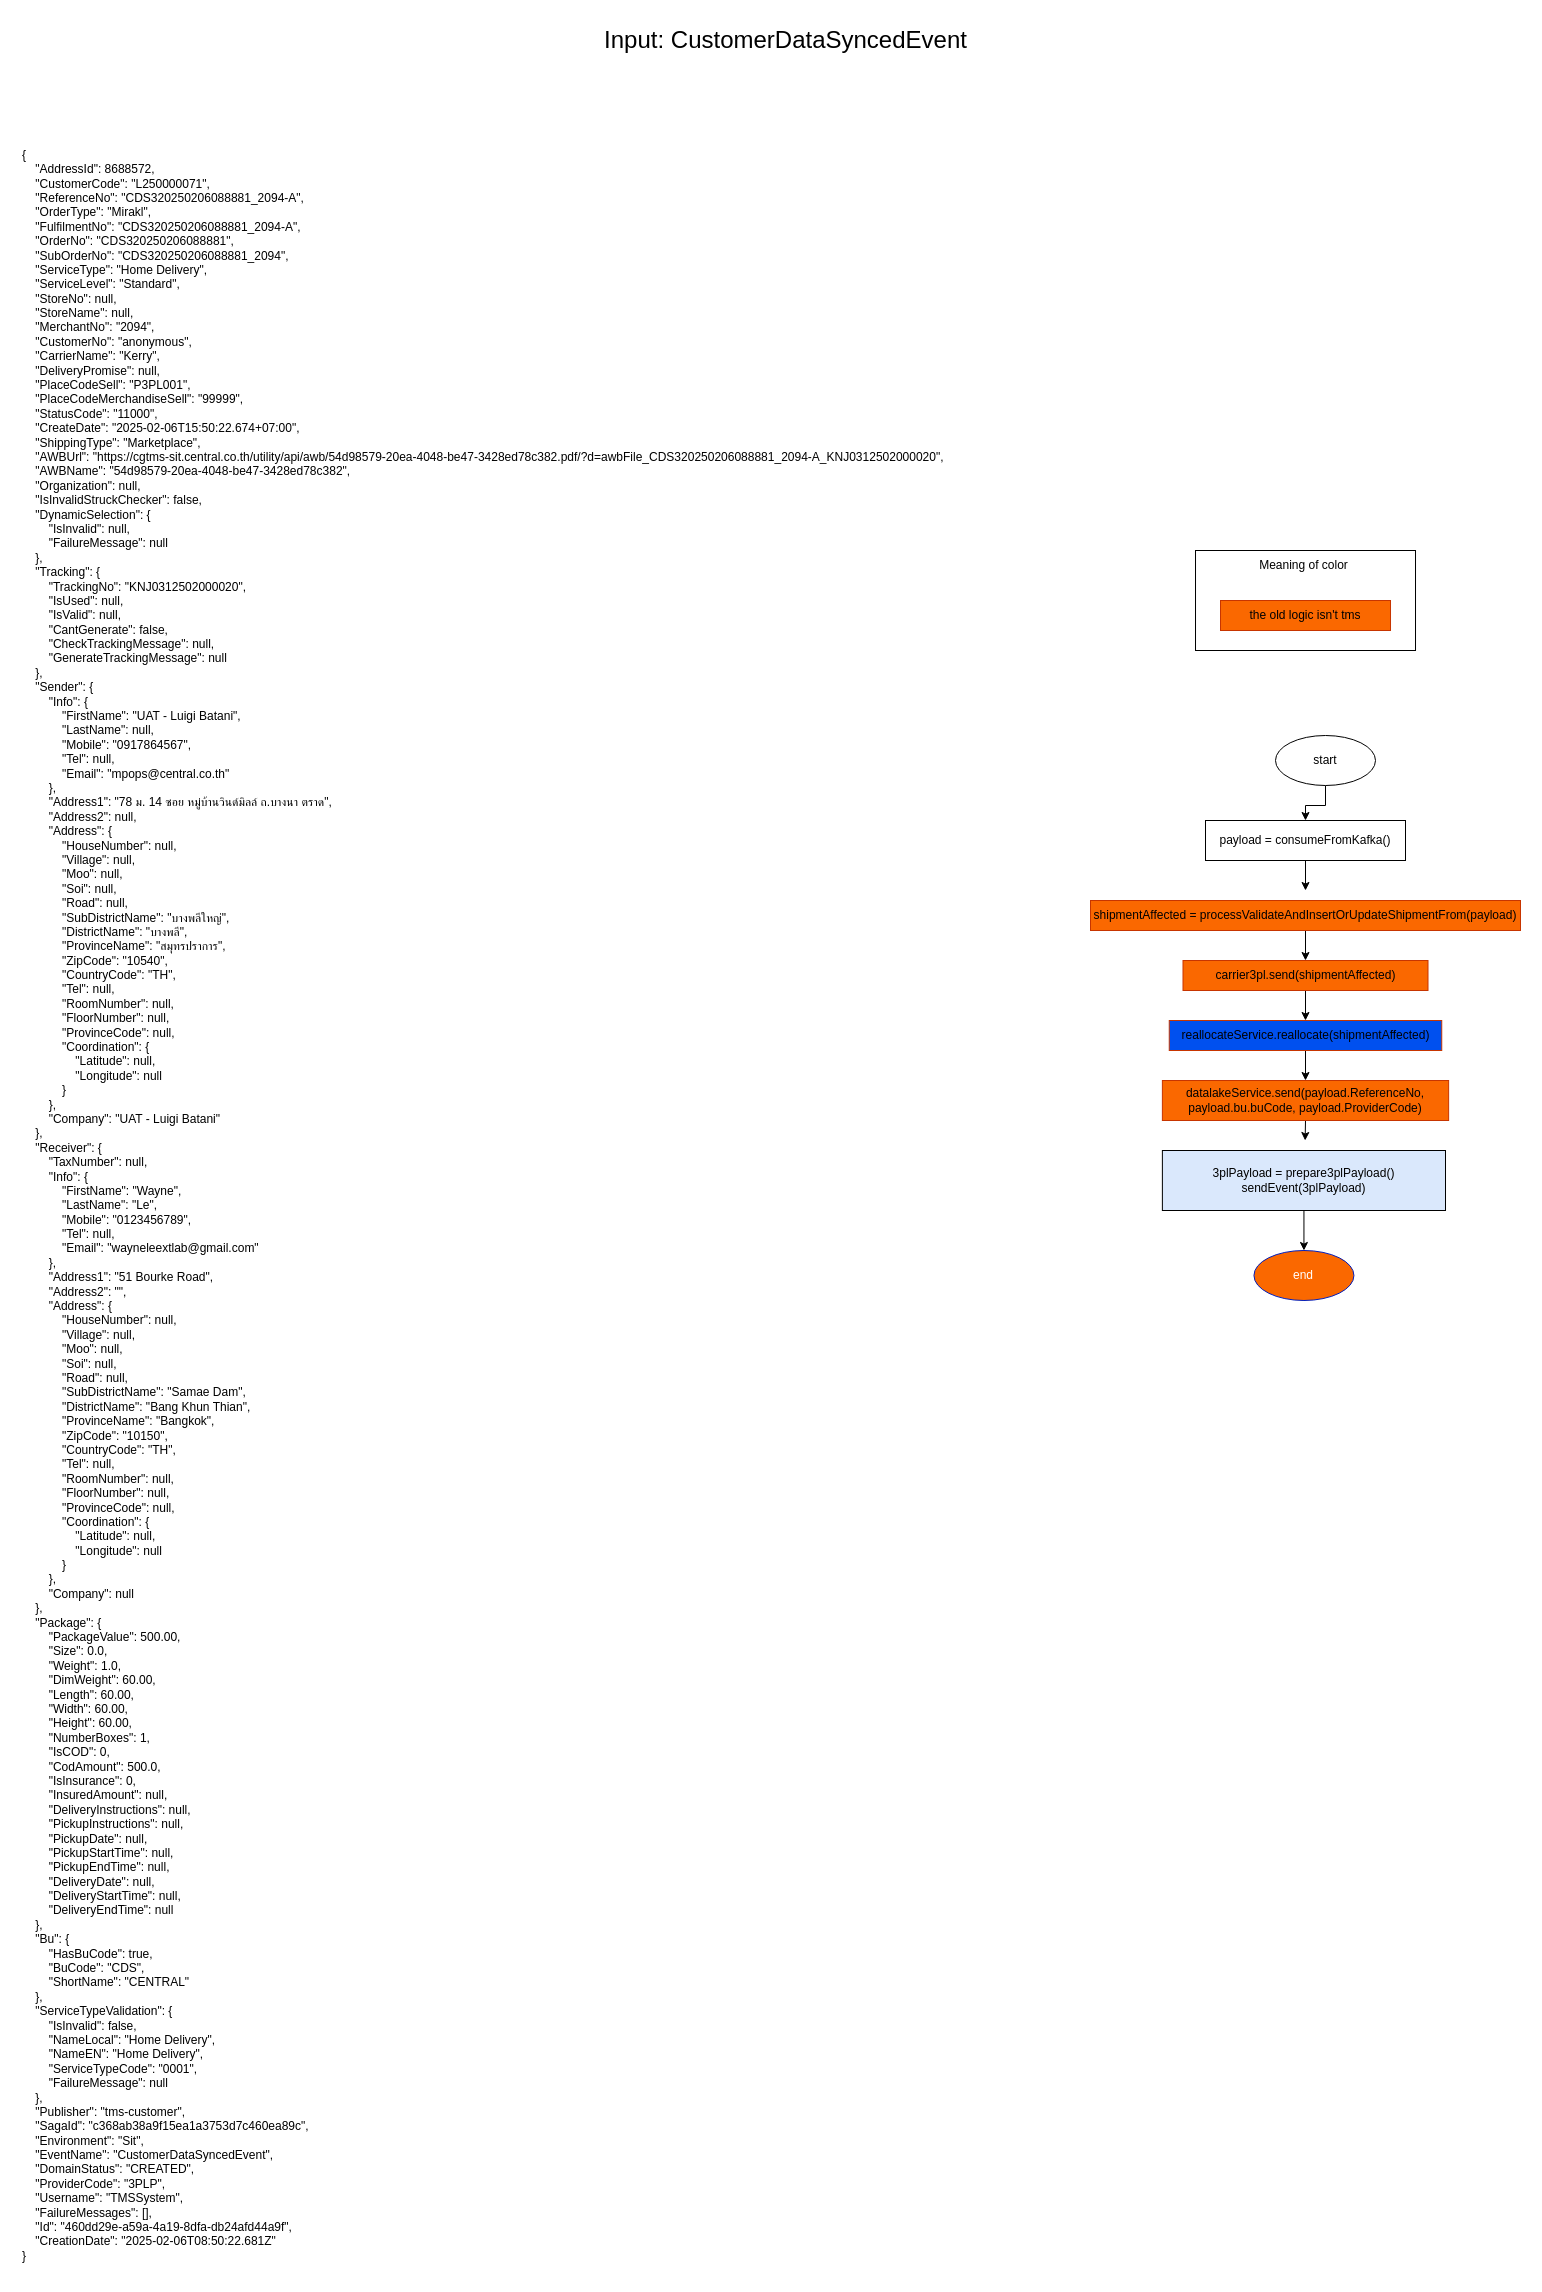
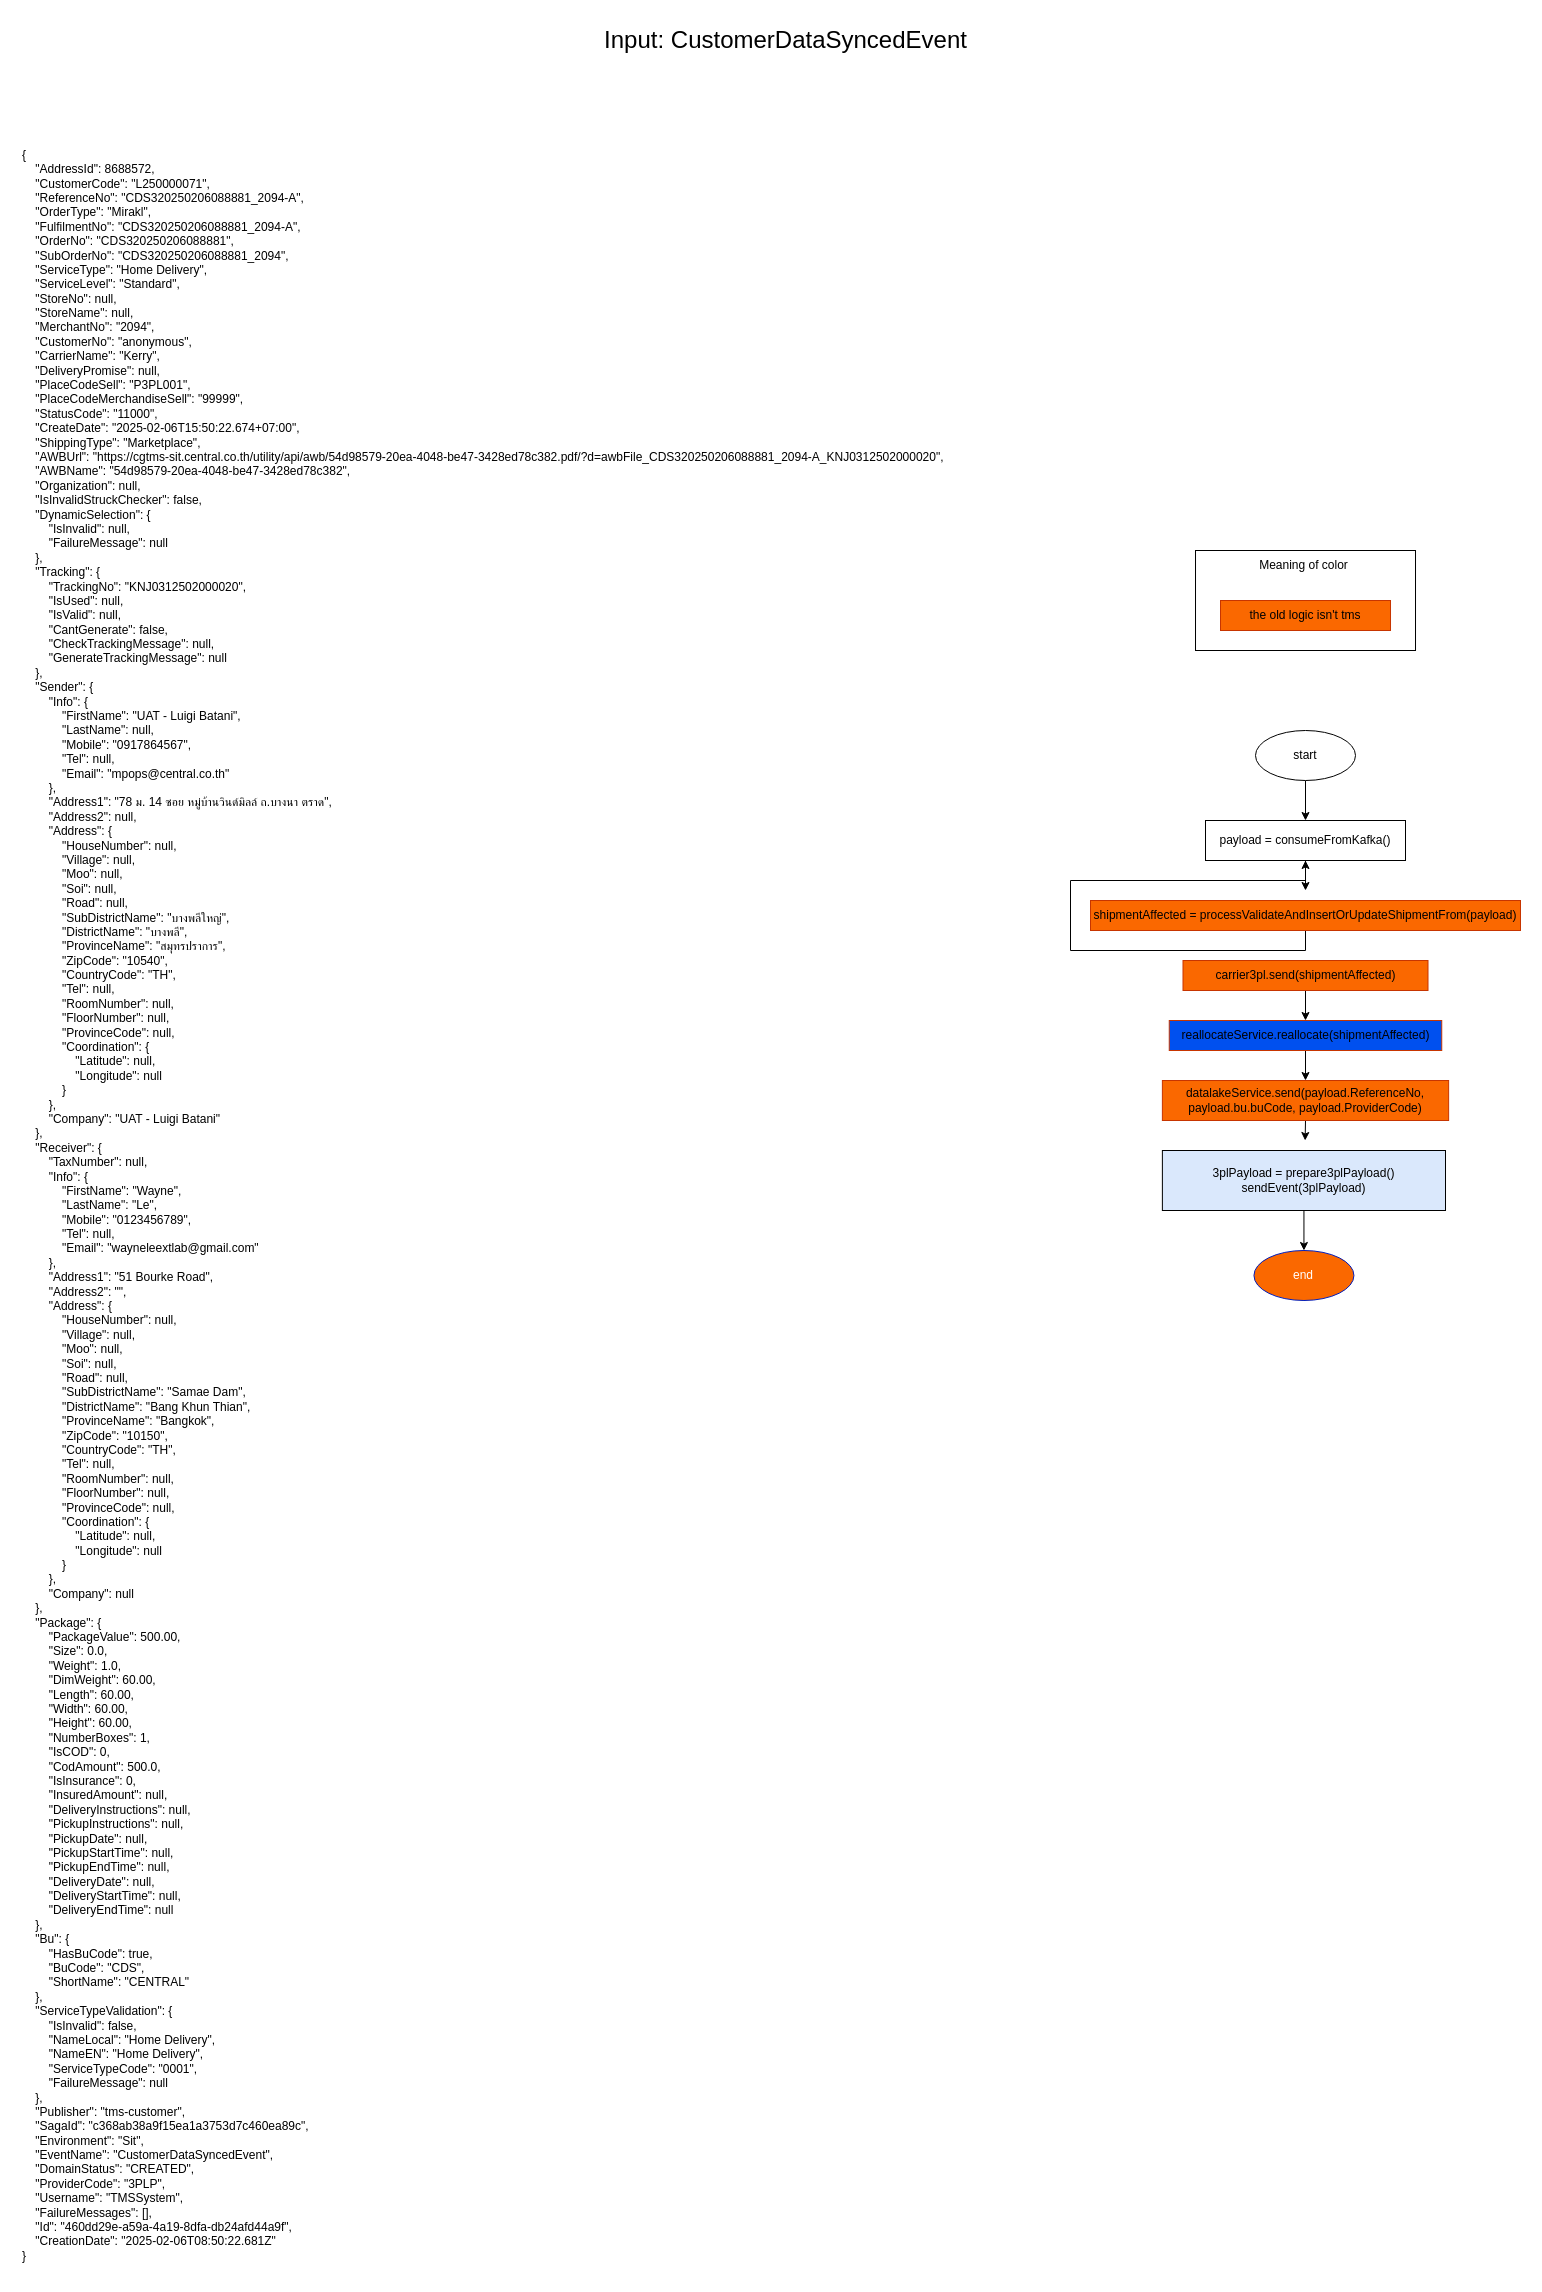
node "start": moved (1326, 761) -> (1306, 756)
edge "shipmentAffected = processValidateAndInsertOrUpdateShipmentFrom(payload)" -> "carrier3pl.send(shipmentAffected)": now "shipmentAffected = processValidateAndInsertOrUpdateShipmentFrom(payload)" -> "payload = consumeFromKafka()"
